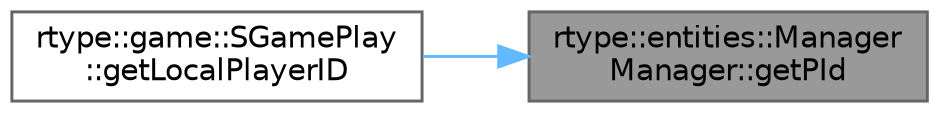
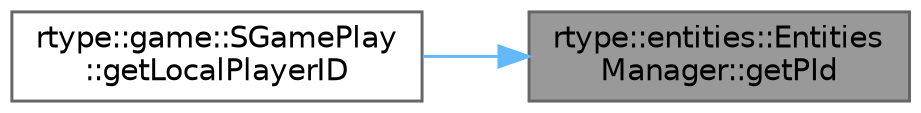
node "rtype::entities::Manager Manager::getPId": label "rtype::entities::Manager Manager::getPId" -> "rtype::entities::Entities Manager::getPId"
